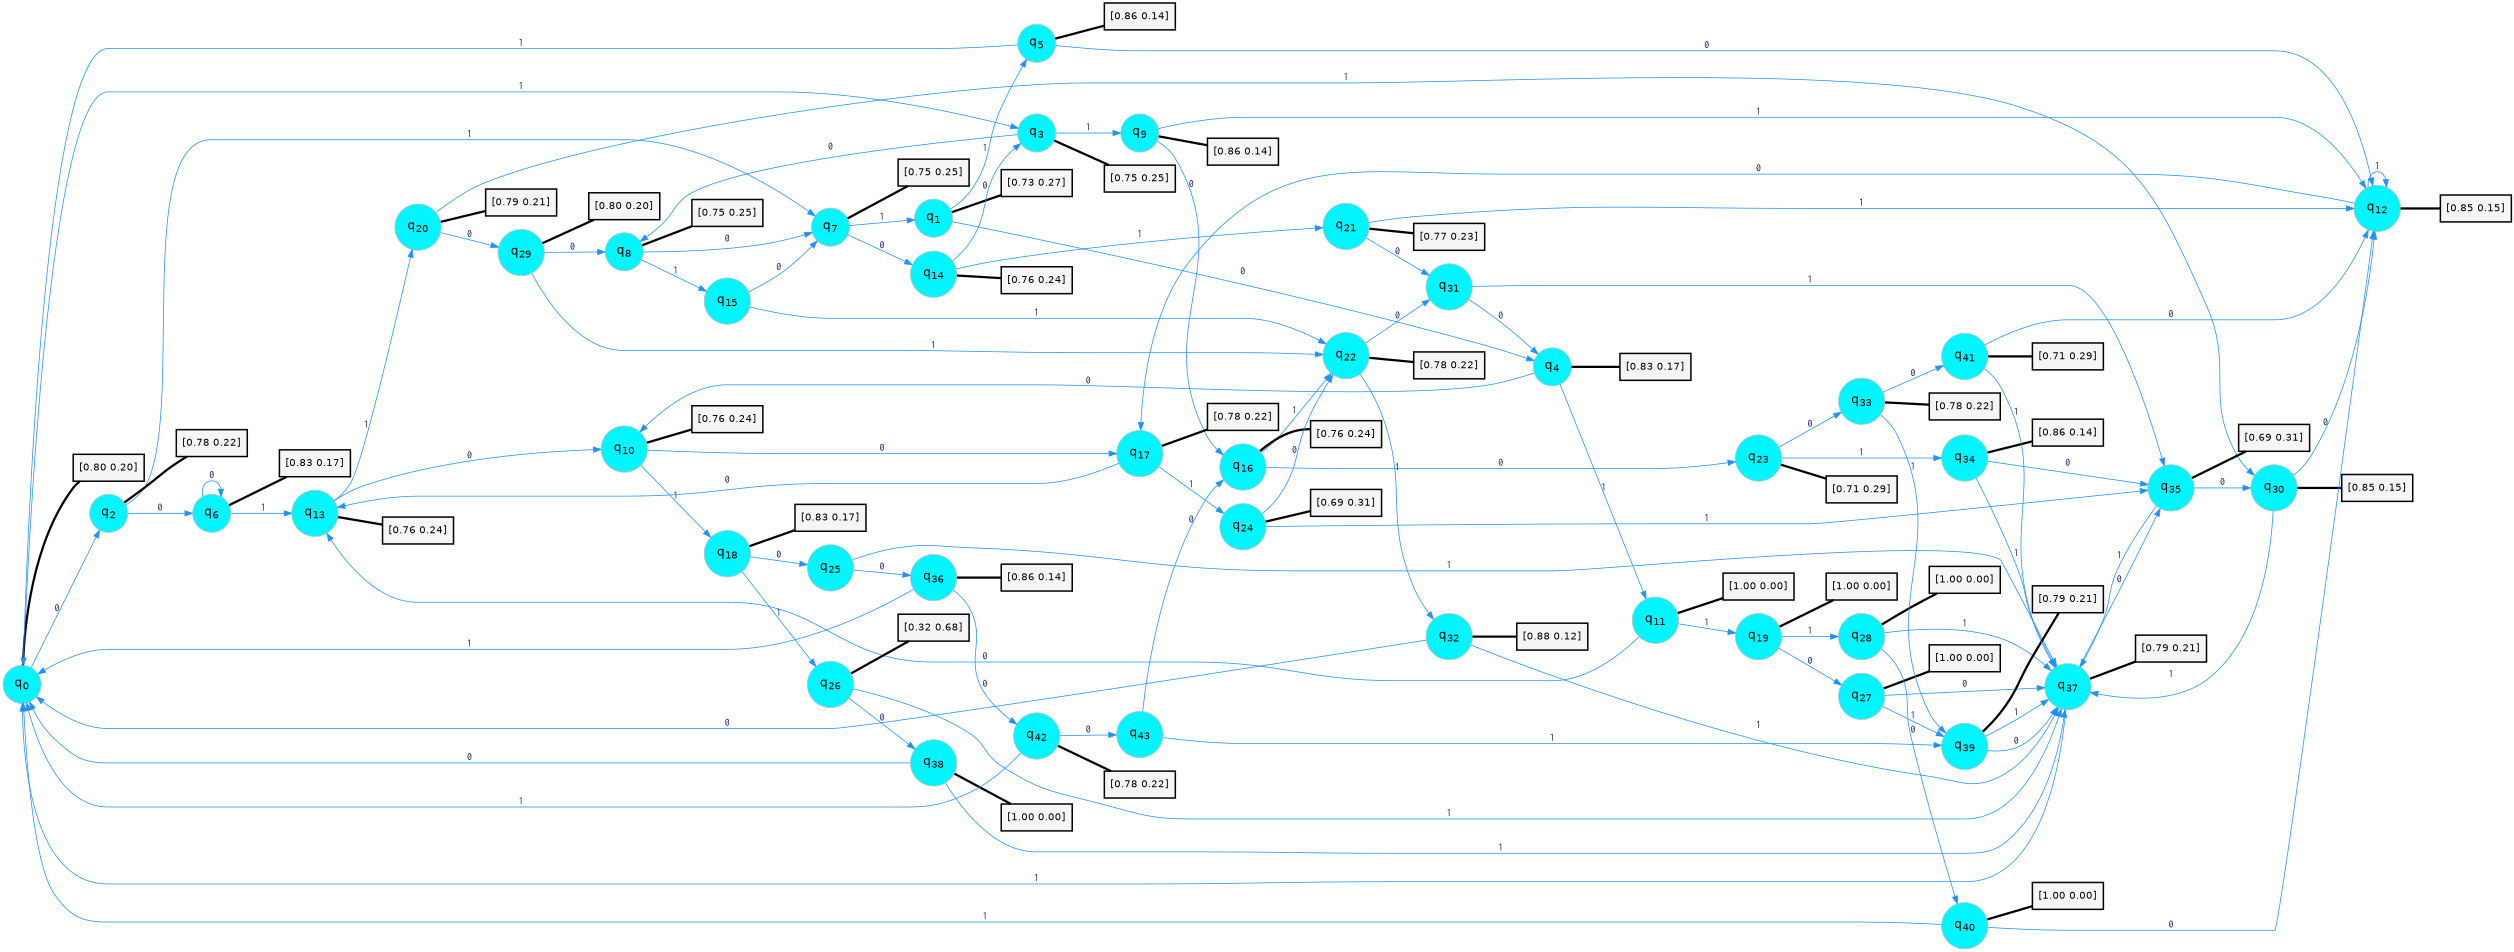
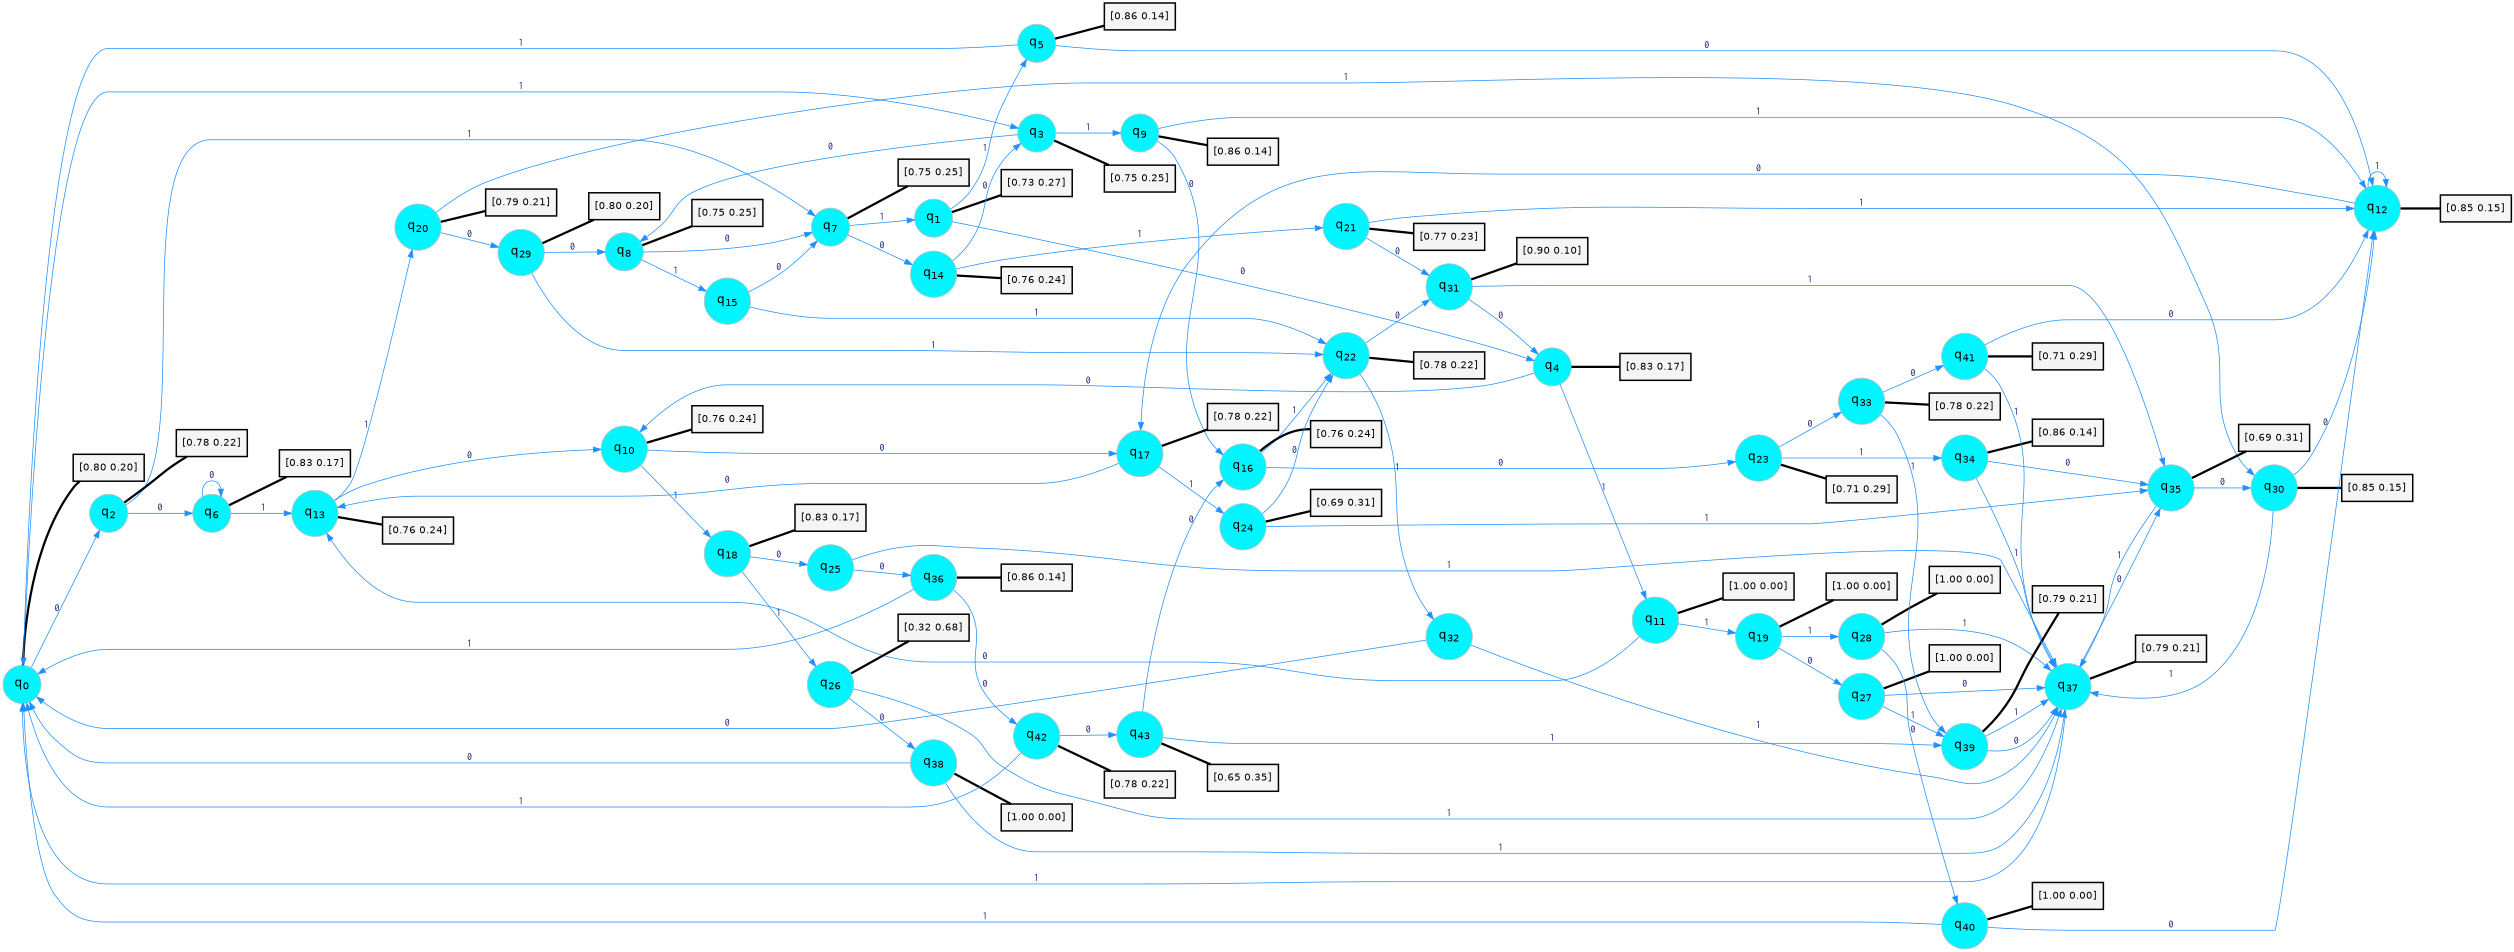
node "[0.90 0.10]": added
node "[0.88 0.12]": removed
node "[0.65 0.35]": added
